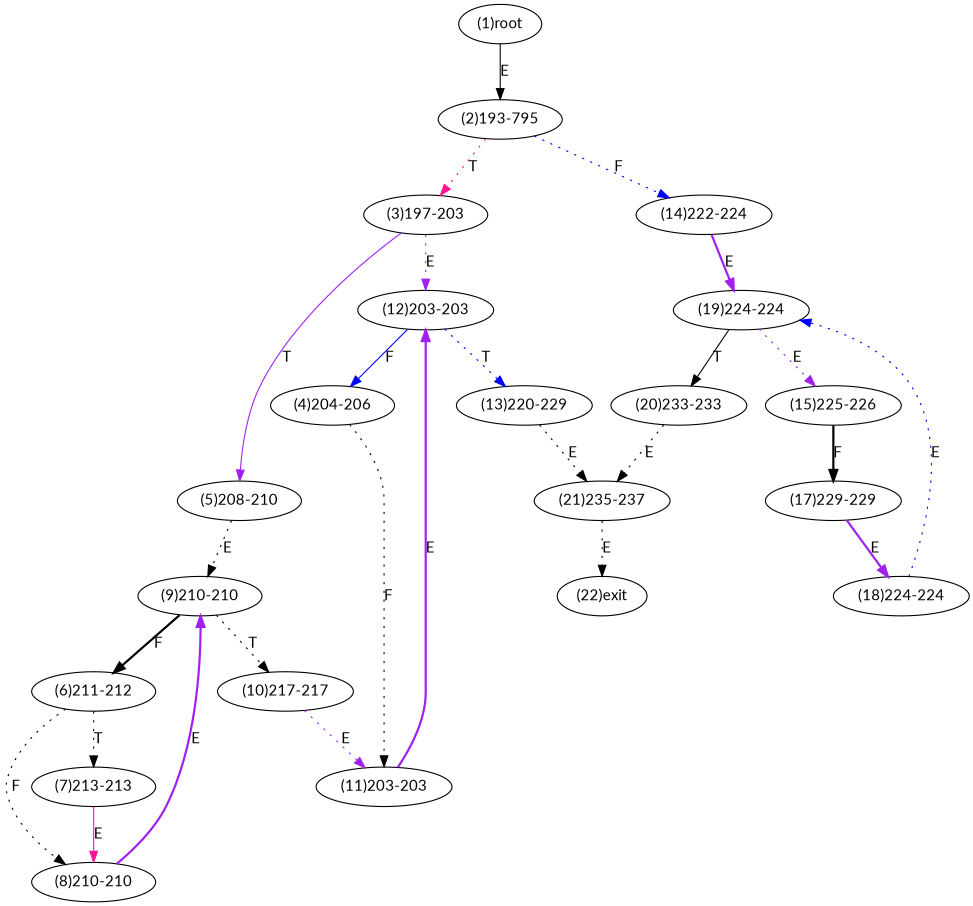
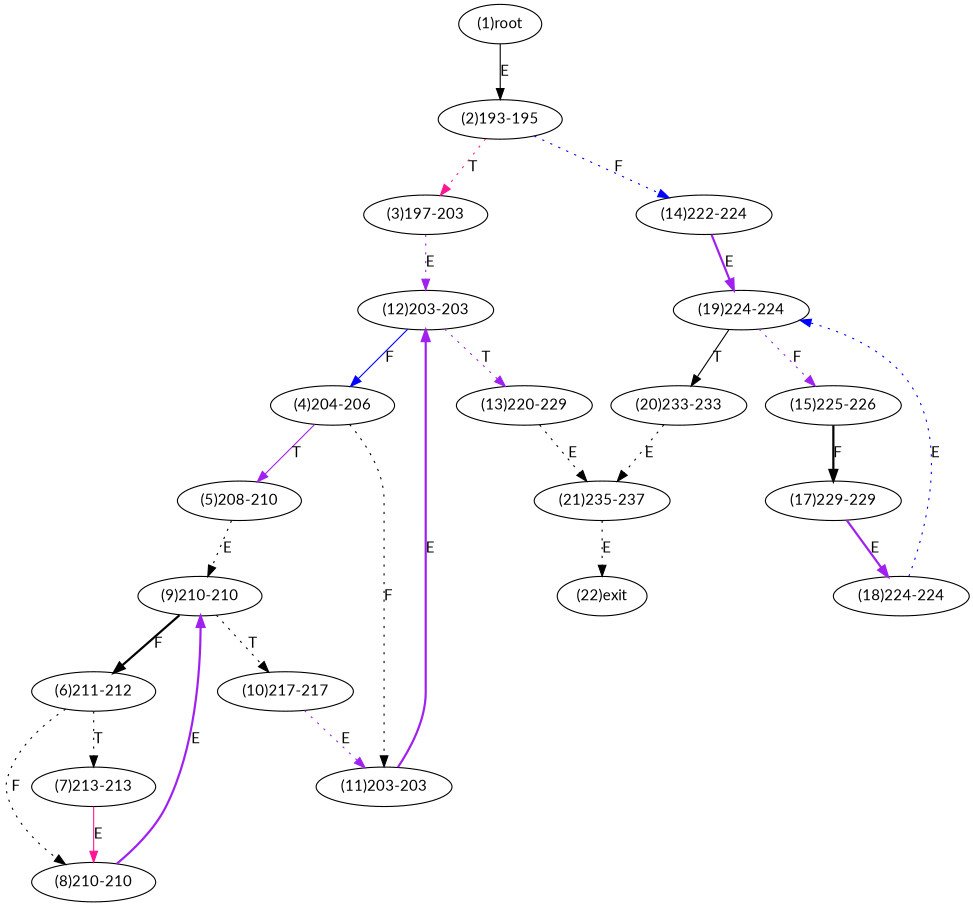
node "(2)193-795": label "(2)193-795" -> "(2)193-195"
edge "(3)197-203" -> "(5)208-210": now "(4)204-206" -> "(5)208-210"
edge "(12)203-203" -> "(13)220-229": color blue -> purple
edge "(19)224-224" -> "(15)225-226": label "E" -> "F"
